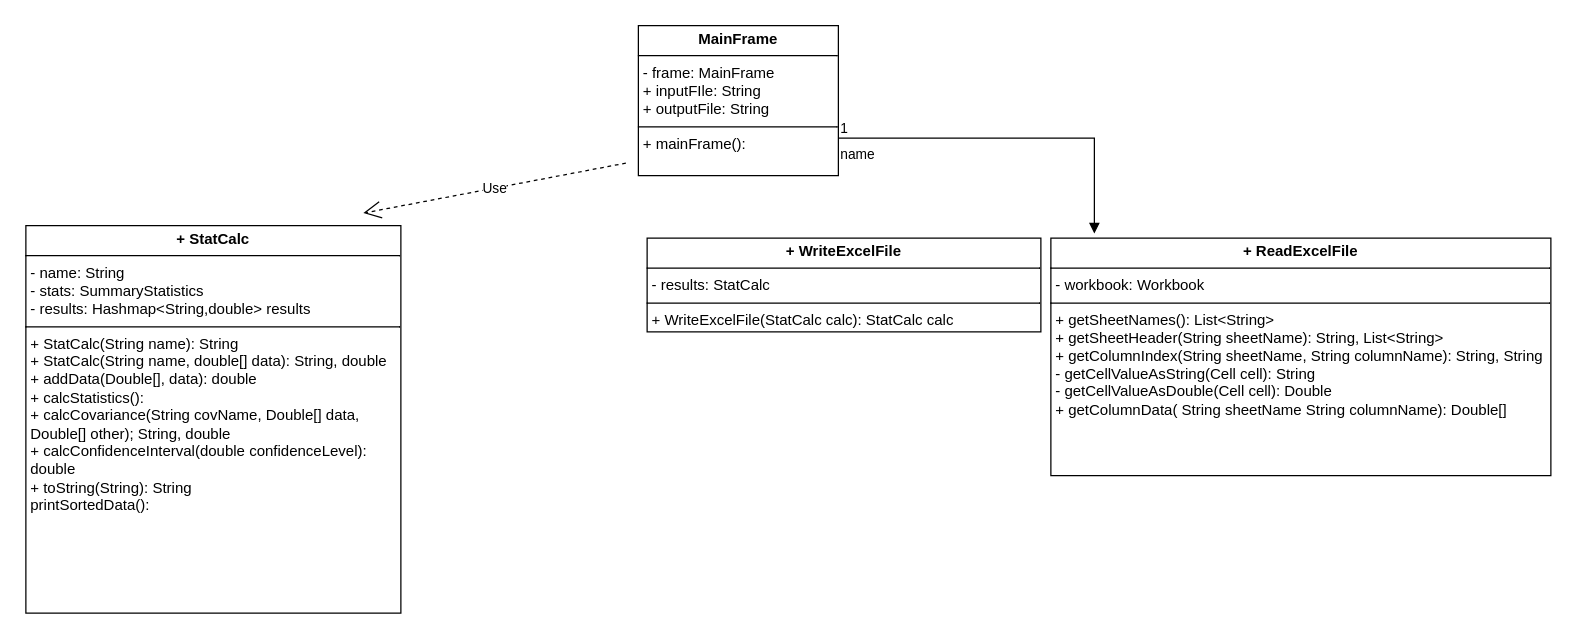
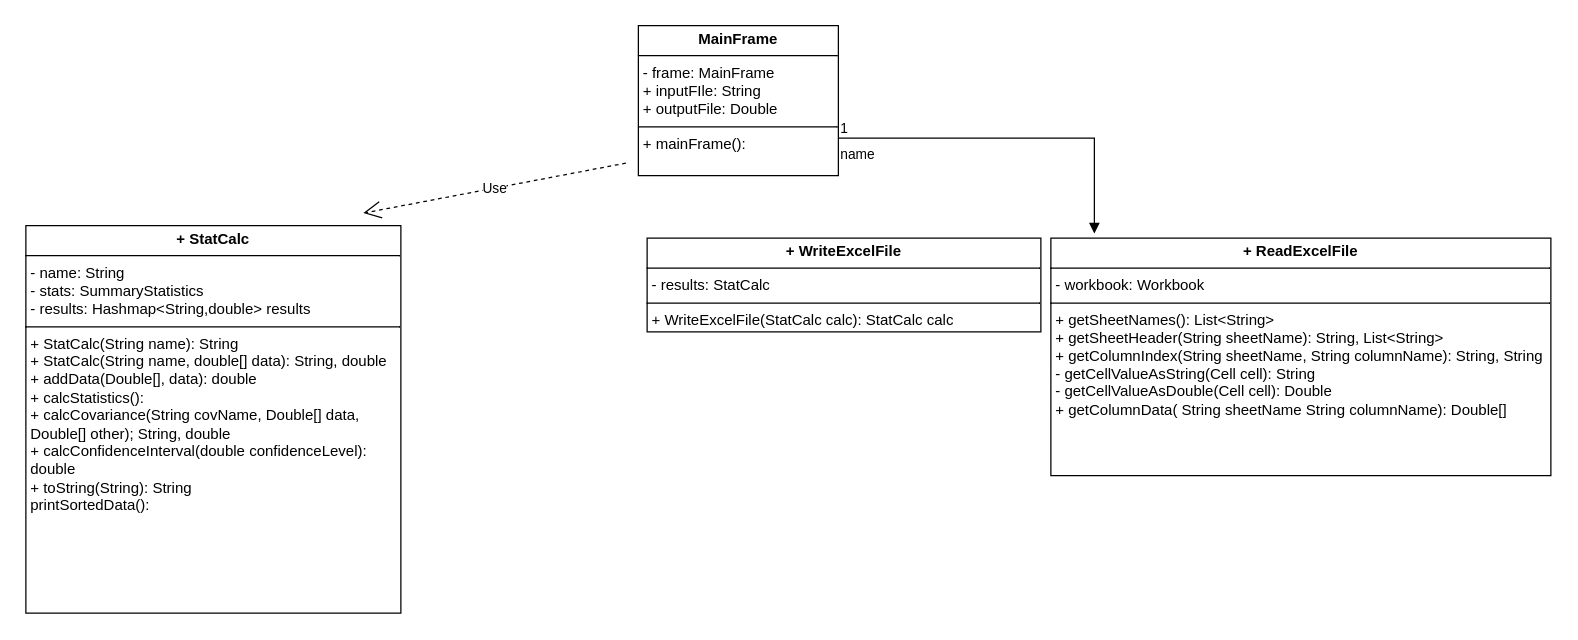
node "MainFrame - frame: MainFrame + inputFIle: String + outputFile: String + mainFrame():": label "MainFrame - frame: MainFrame + inputFIle: String + outputFile: String + mainFrame():" -> "MainFrame - frame: MainFrame + inputFIle: String + outputFile: Double + mainFrame():"
